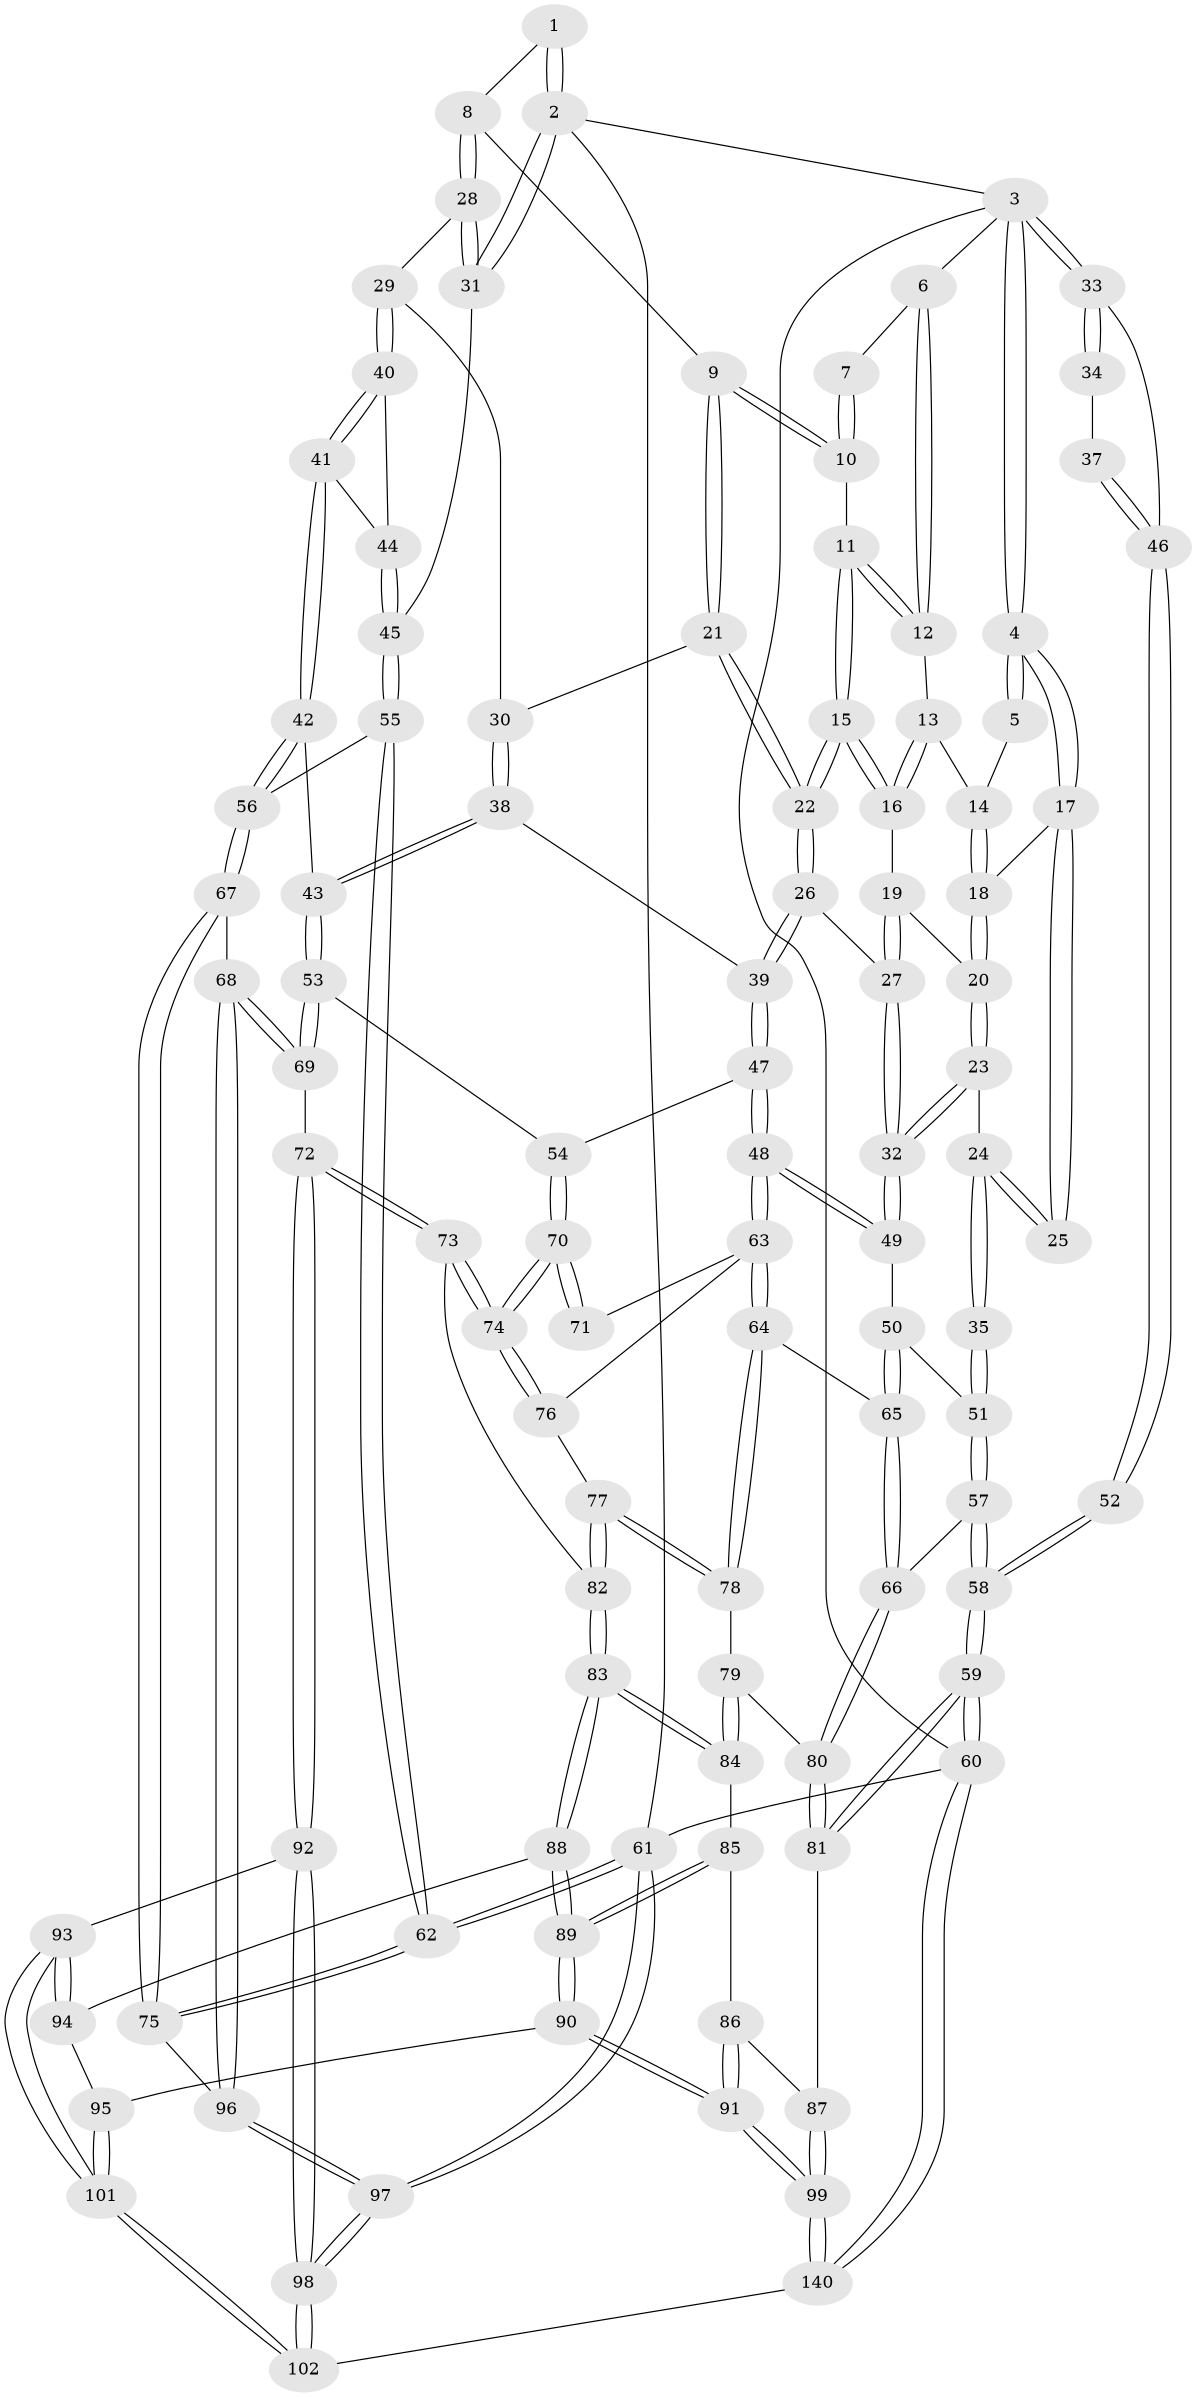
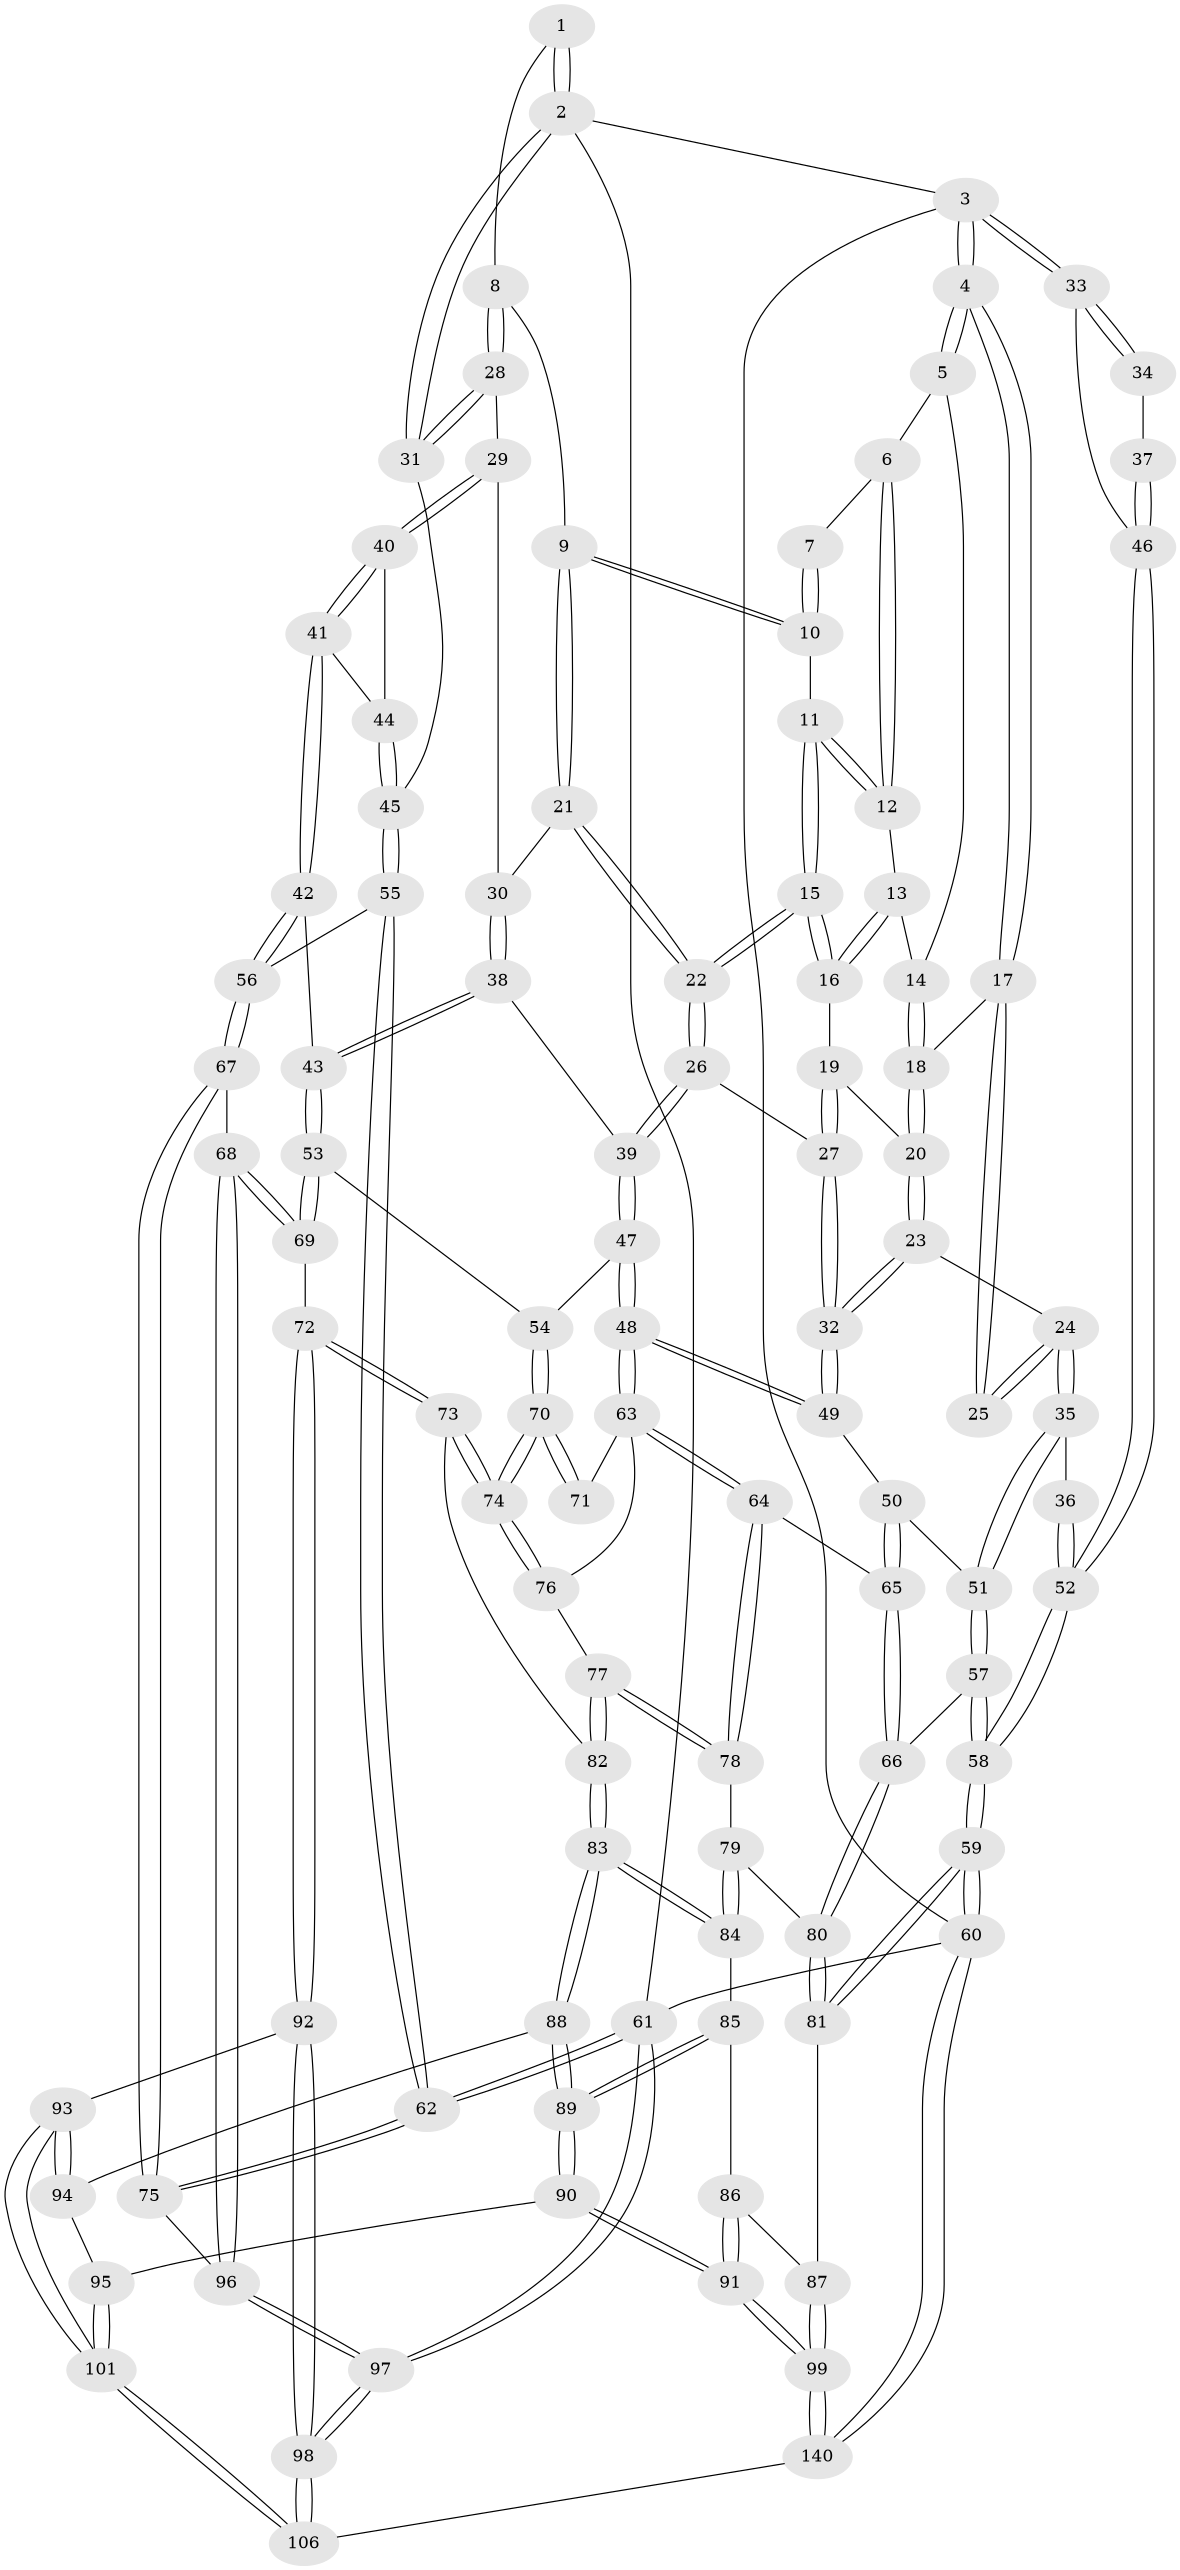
edge "3" -- "6": now "5" -- "6"
node "36": added
node "102": label "102" -> "106"
